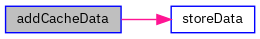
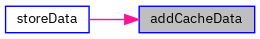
edge "addCacheData" -> "storeData": reversed
